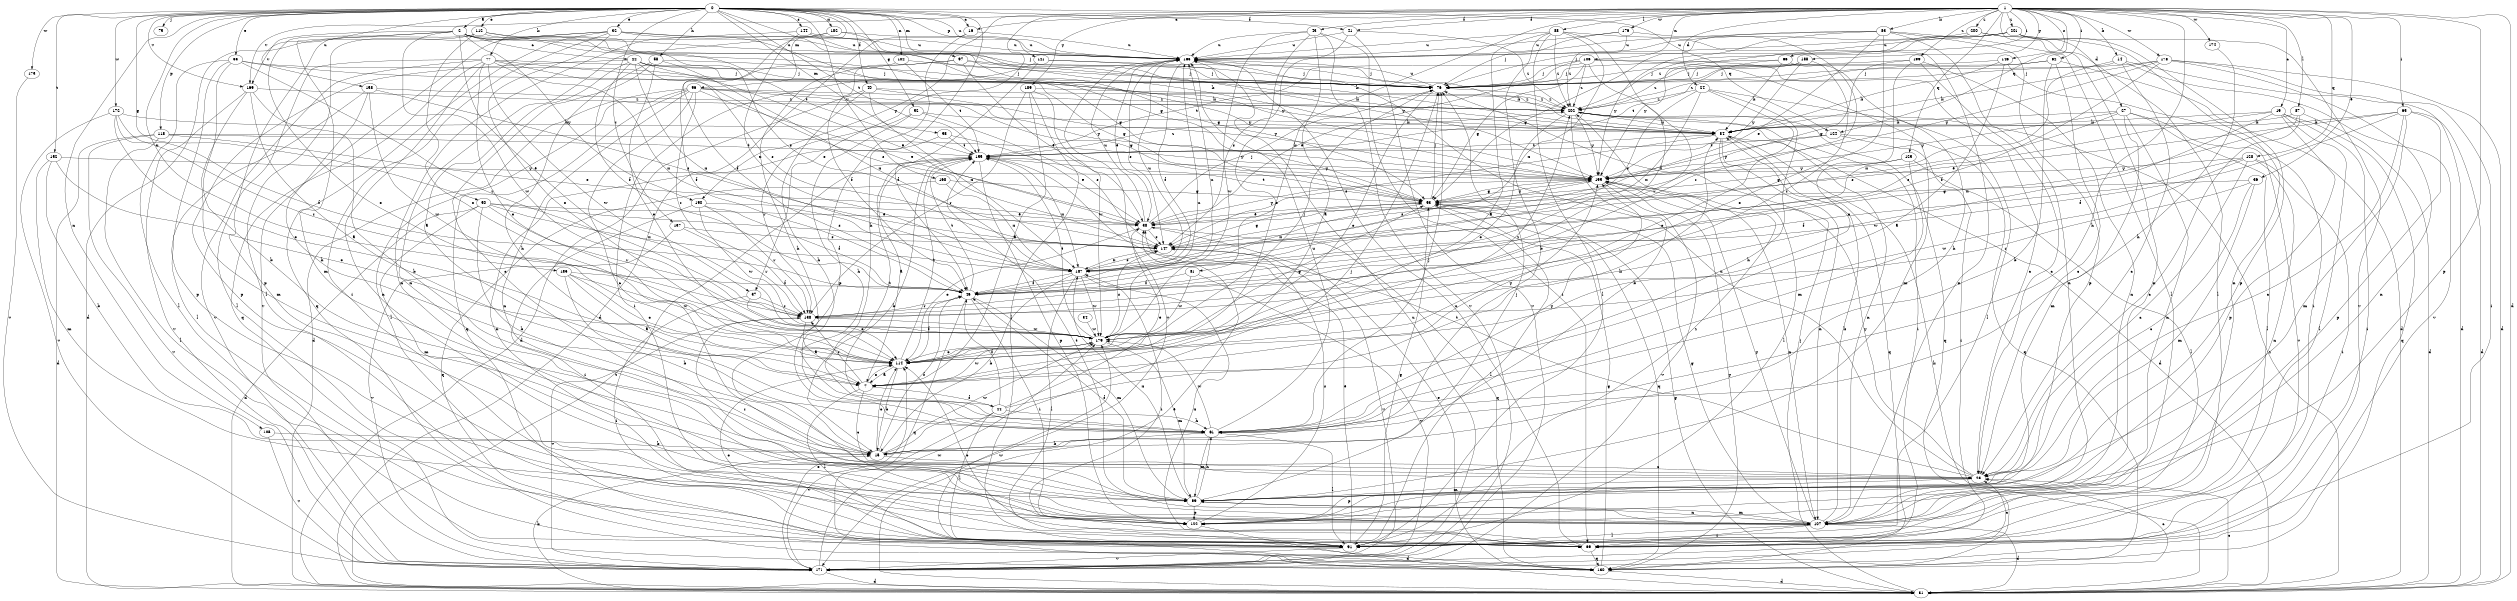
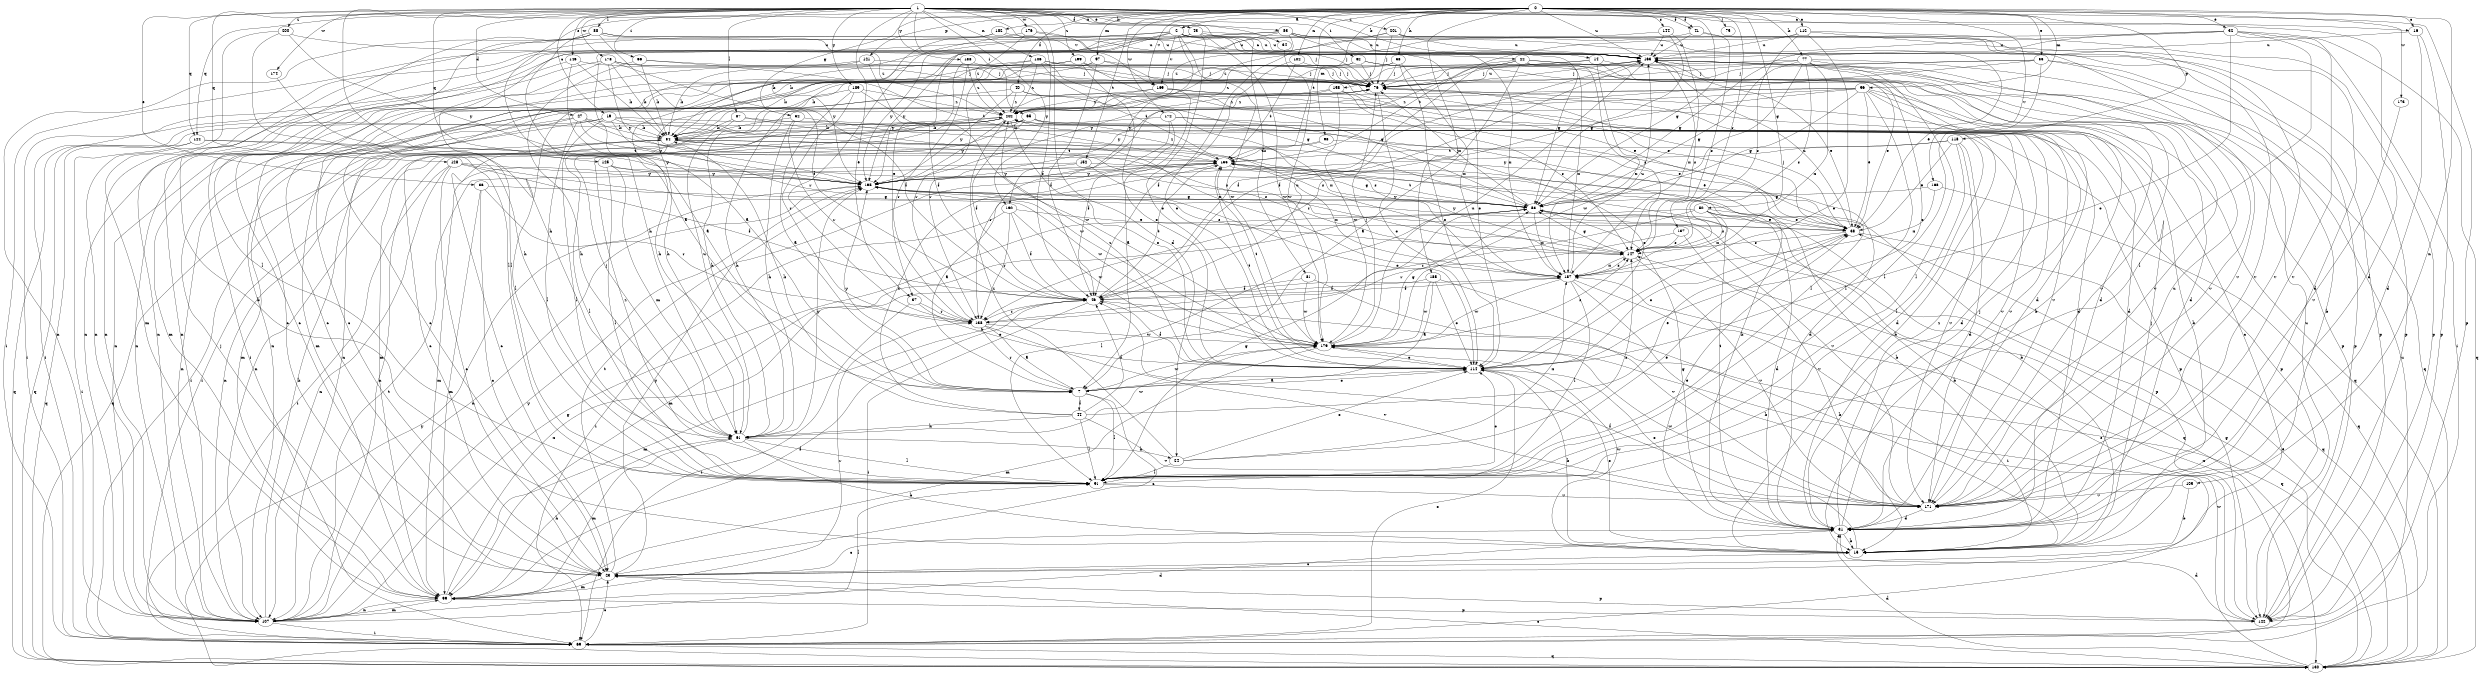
edge "1" -> "34": added, label "e"
edge "24" -> "61": reversed
edge "46" -> "122": now "46" -> "69"
